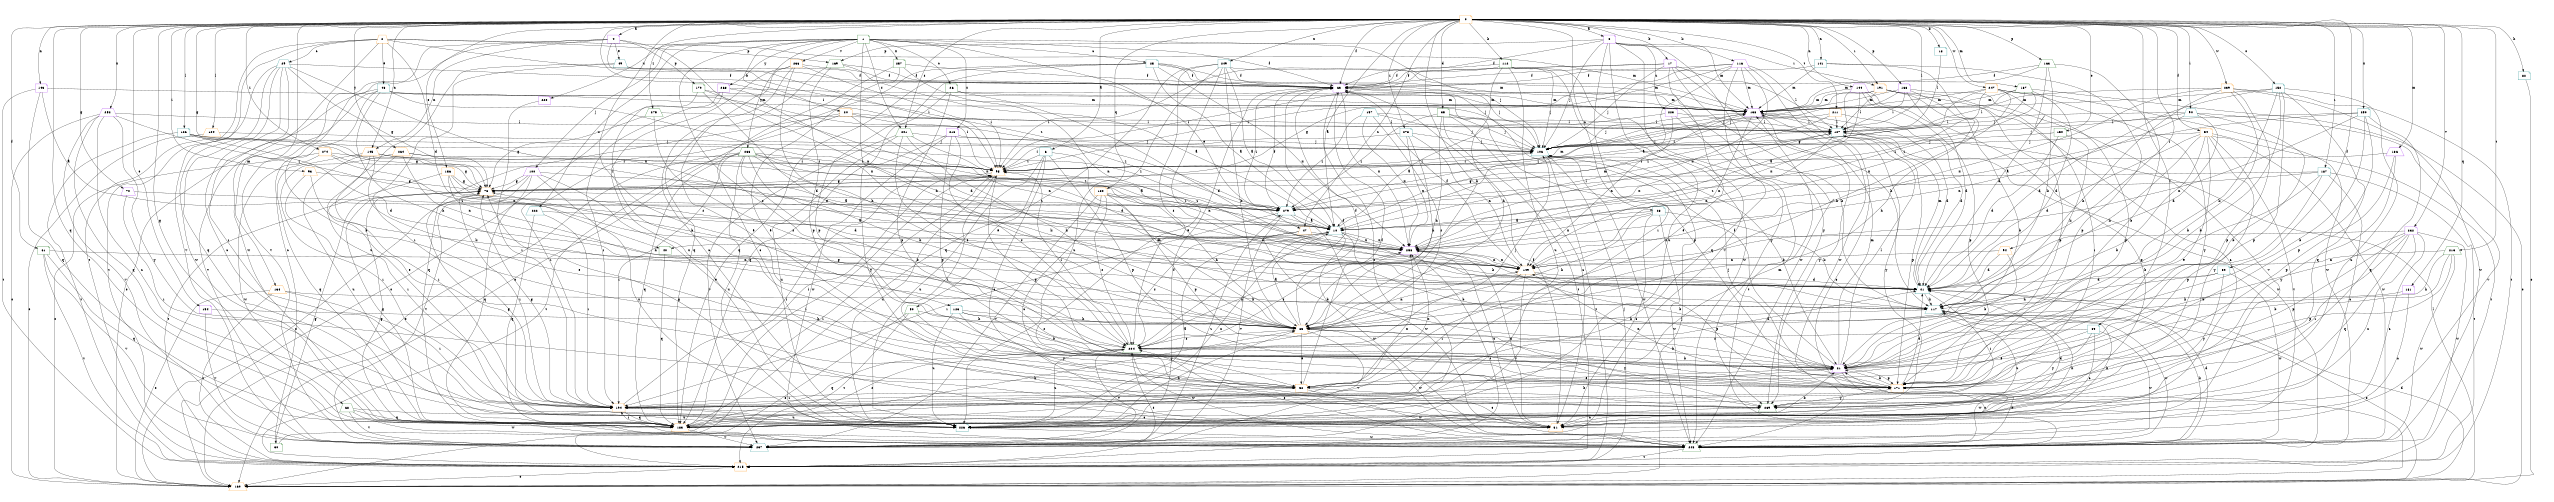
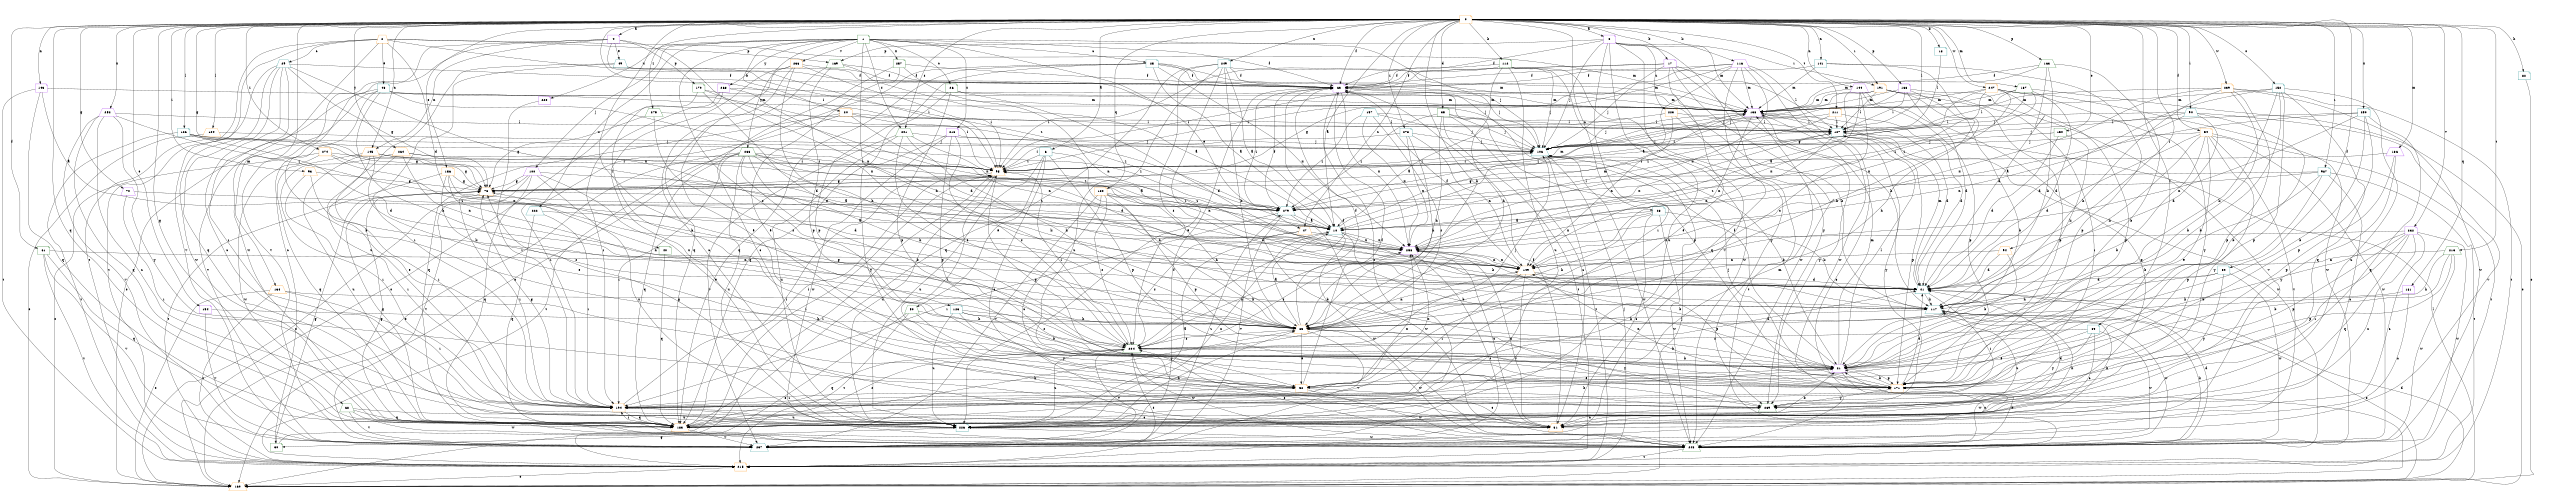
node "223": color purple -> darkorange
node "187": label "187" -> "987"
edge "156" -> "258": now "156" -> "204"
edge "10" -> "40": removed, label "d"
edge "252" -> "160": removed, label "o"
edge "144" -> "31": now "144" -> "85"
edge "226" -> "73": now "226" -> "30"
